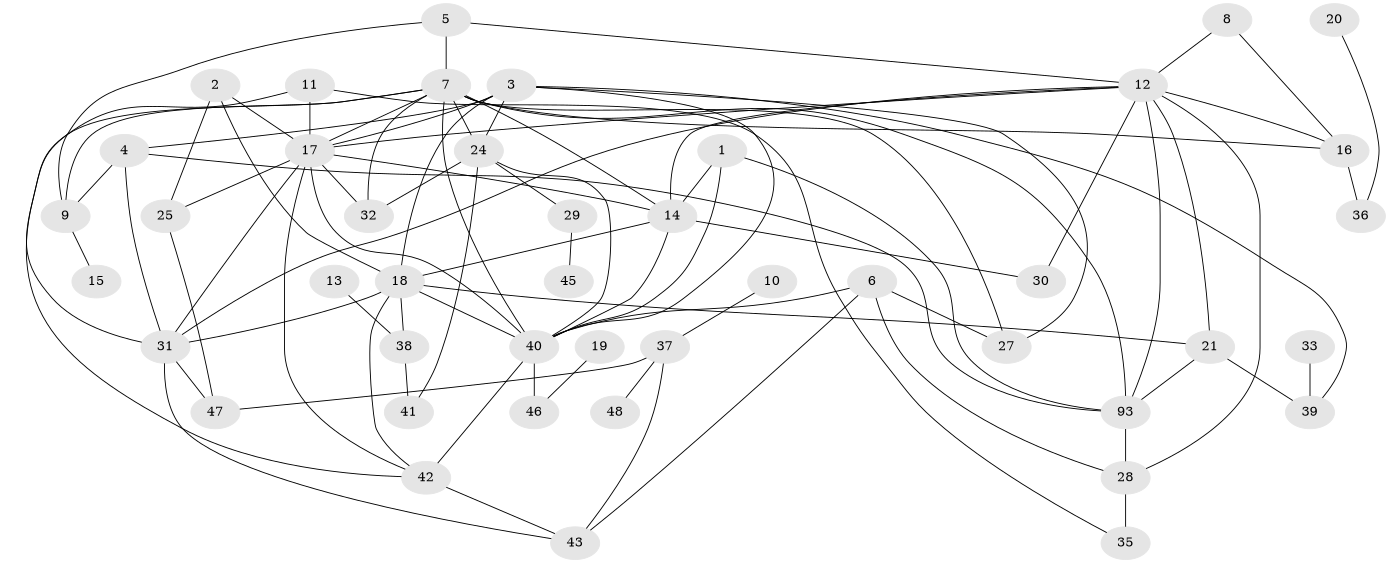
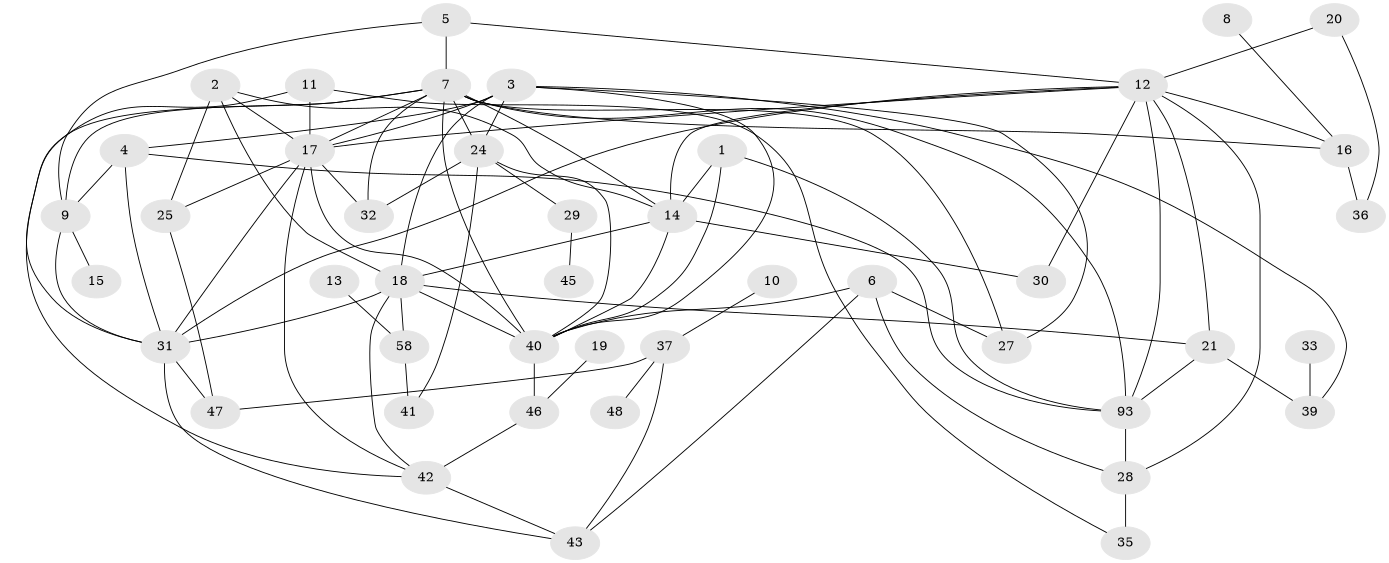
edge "8" -- "12": now "20" -- "12"
edge "17" -- "14": now "2" -- "14"
edge "9" -- "31": added
node "38": label "38" -> "58"
edge "40" -- "42": now "46" -- "42"
